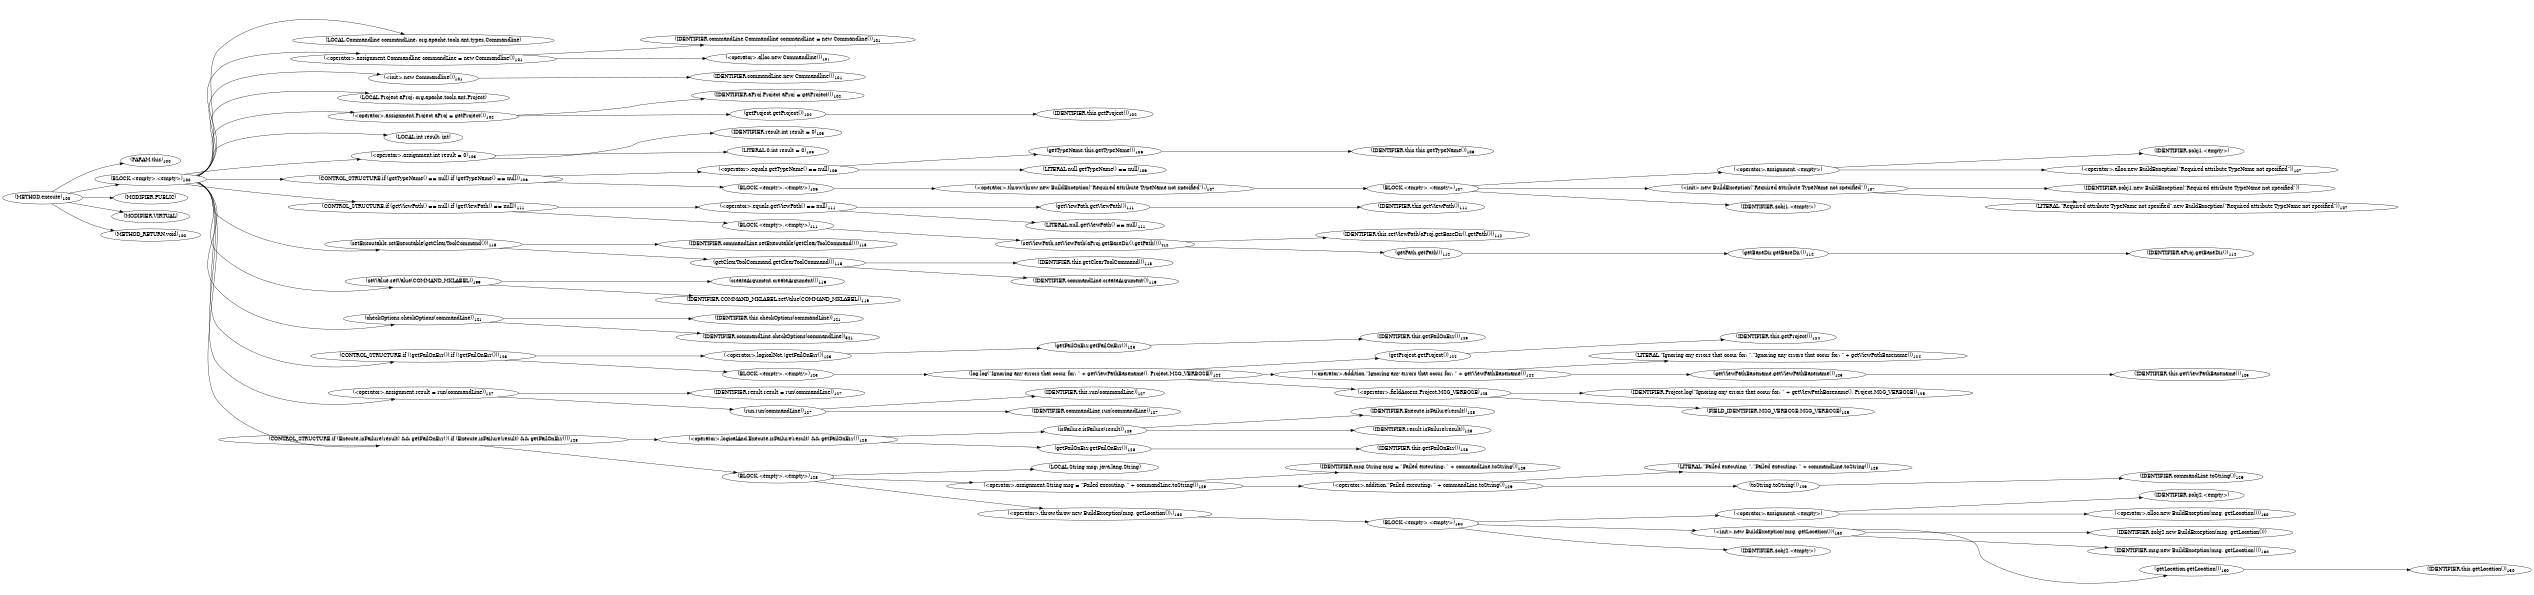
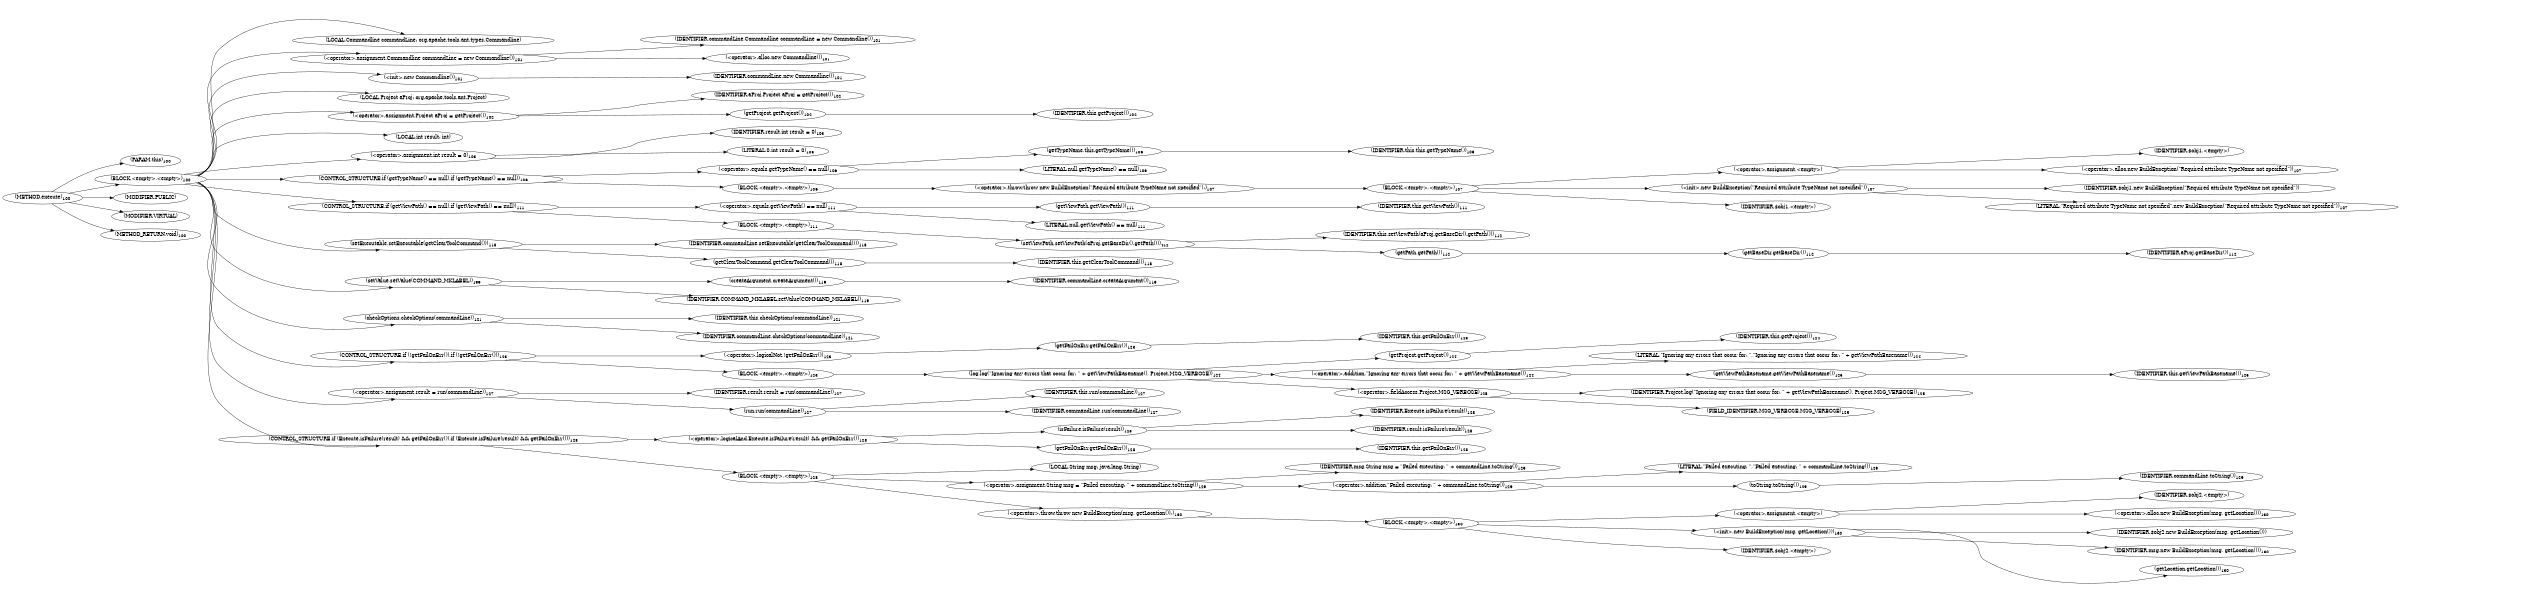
edge "(getClearToolCommand,getClearToolCommand())" -> "(IDENTIFIER,commandLine,createArgument())": now "(createArgument,createArgument())" -> "(IDENTIFIER,commandLine,createArgument())"
node "(IDENTIFIER,commandLine,checkOptions(commandLine))": text "521" -> "121"
node "(IDENTIFIER,this,getLocation())": removed
